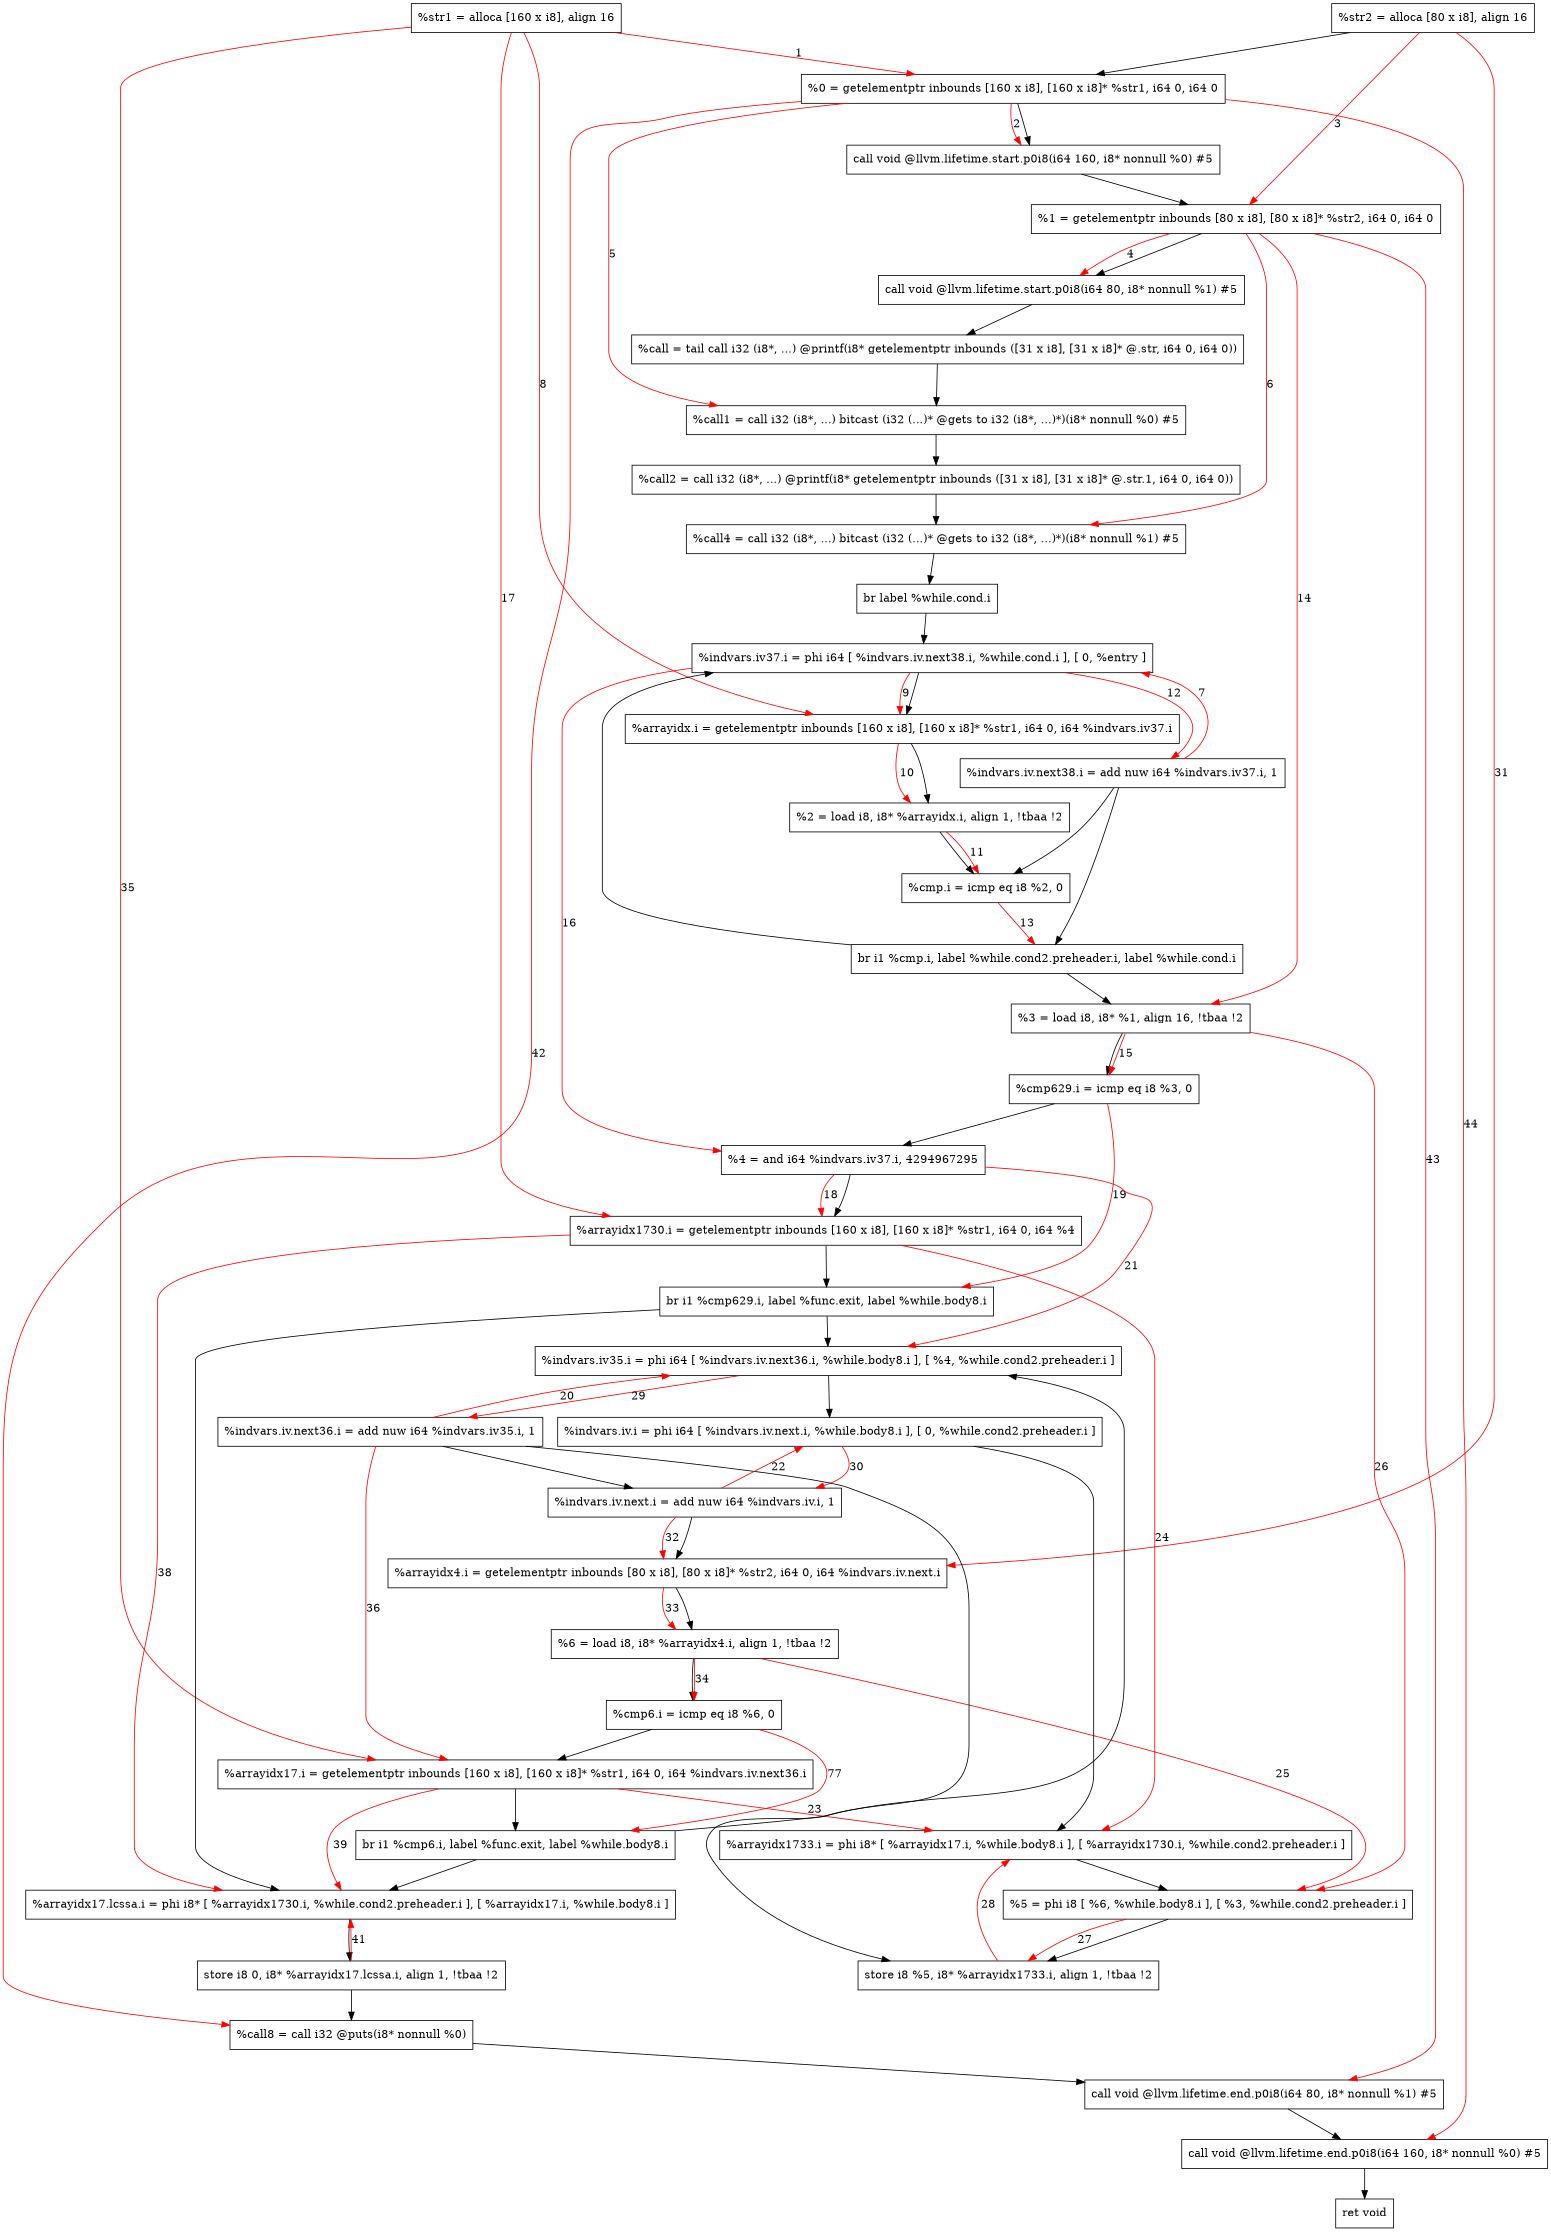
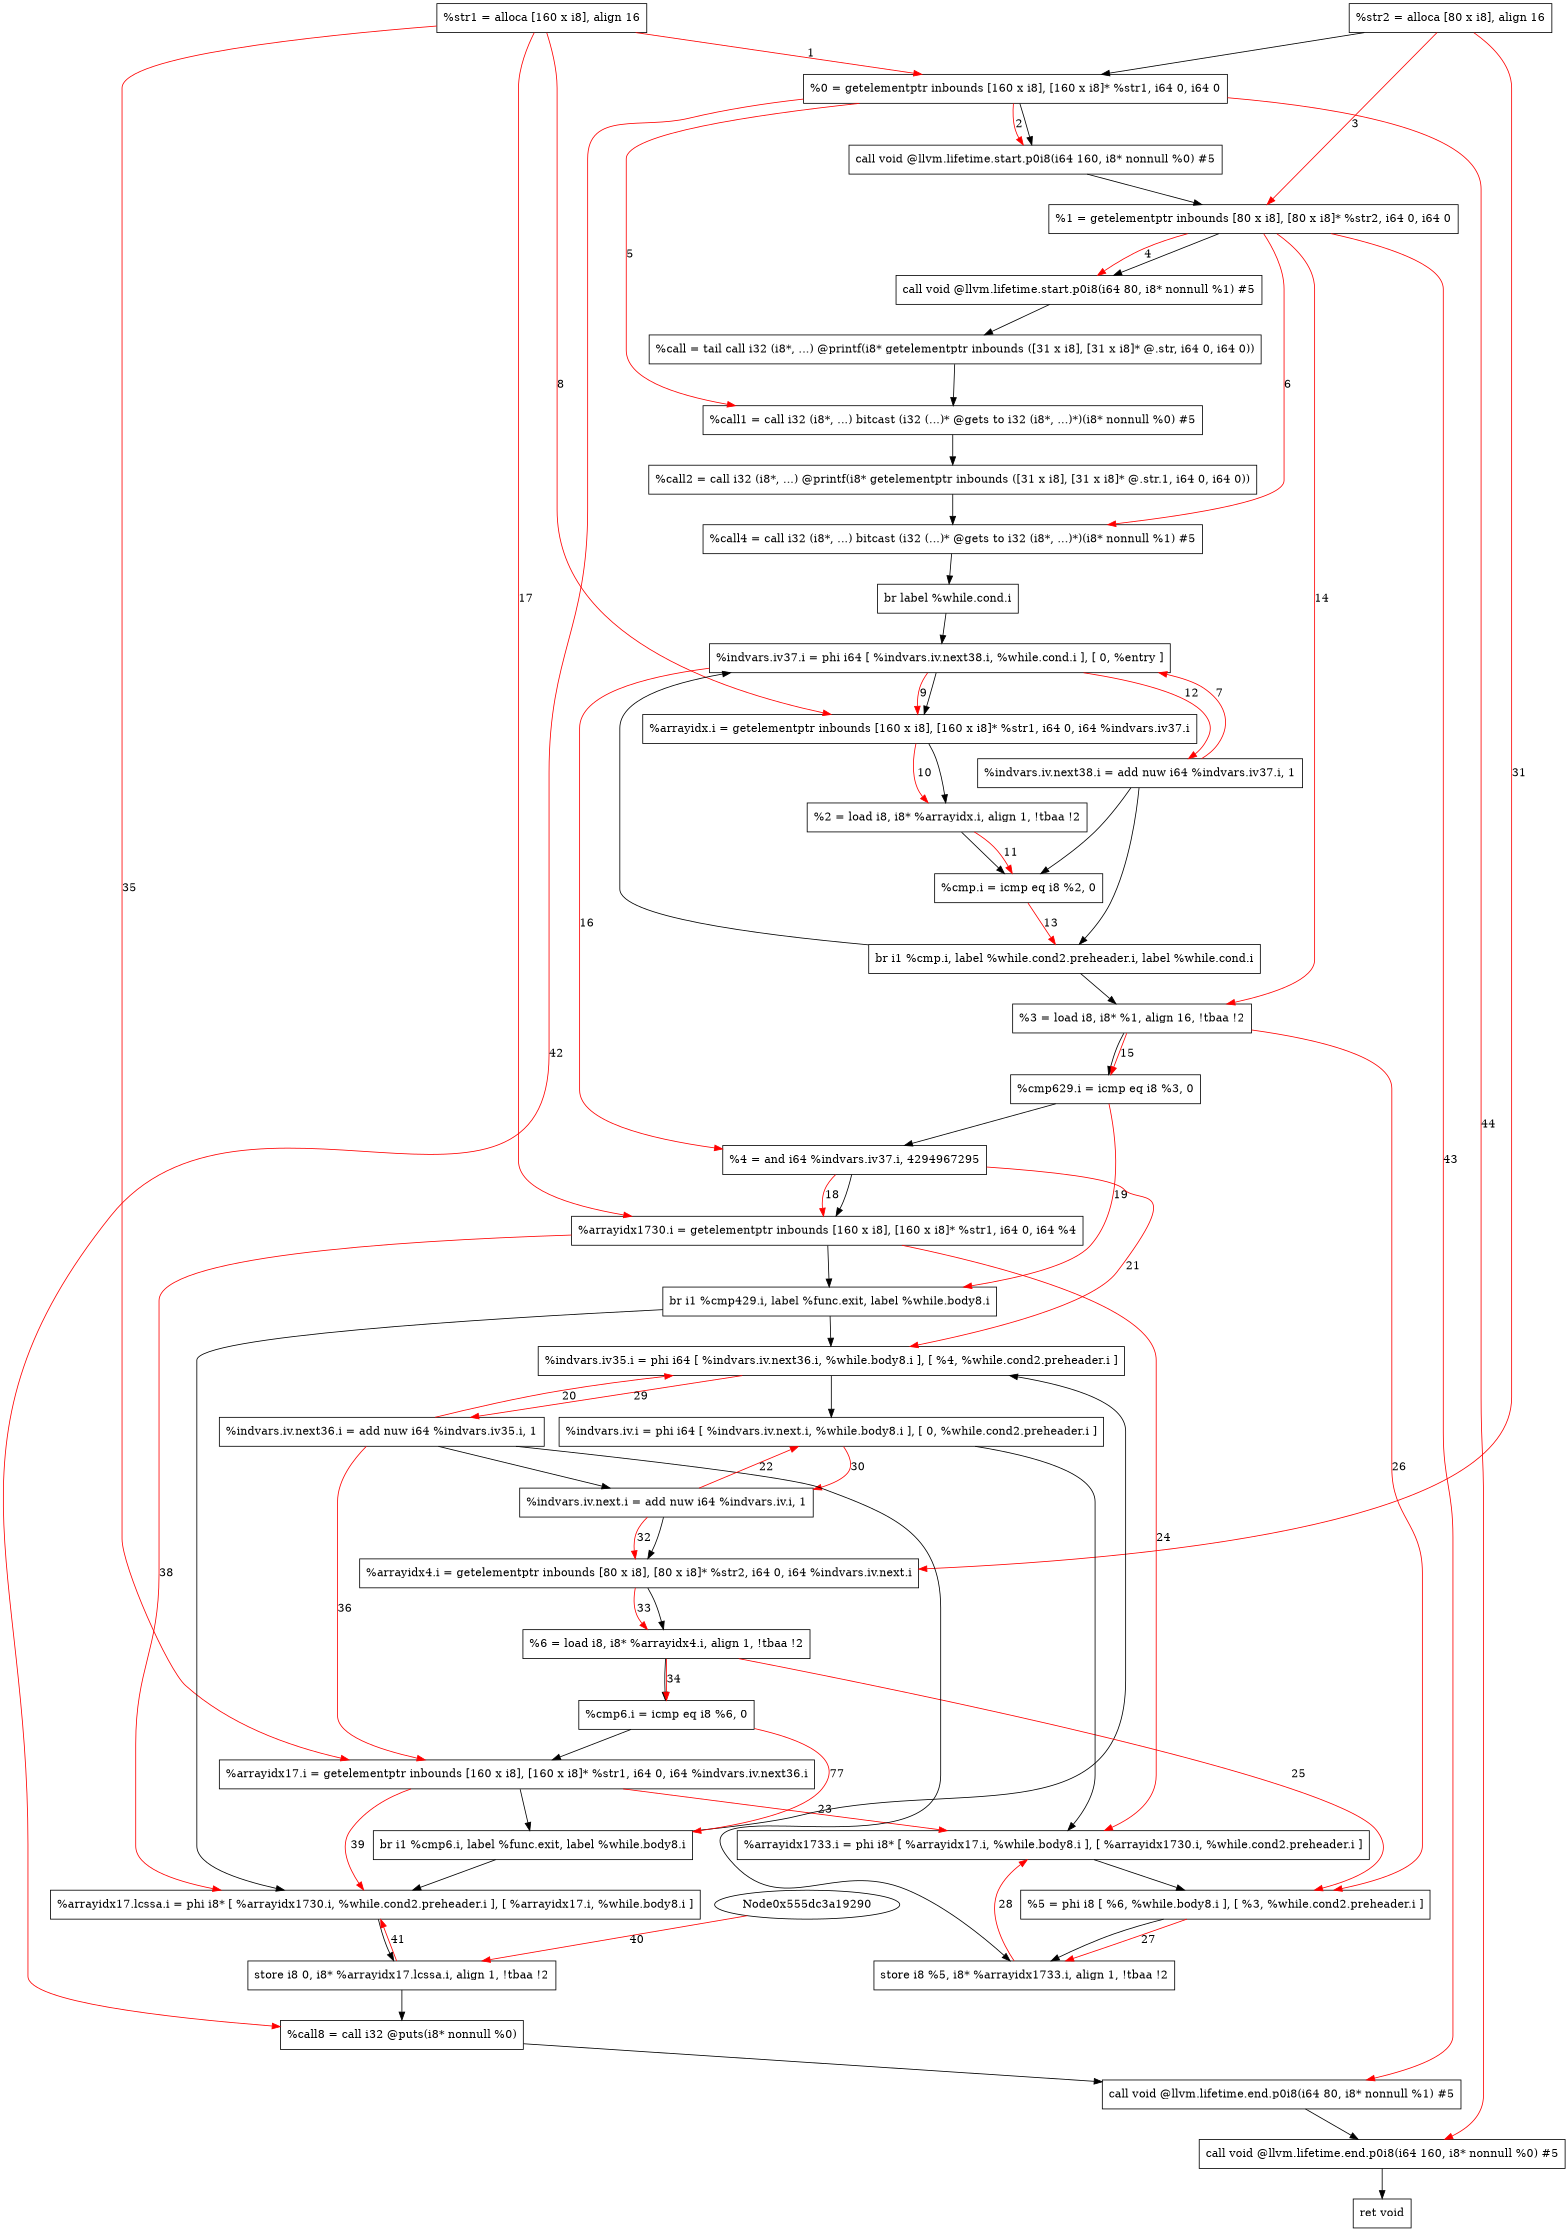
node "br i1 %cmp629.i, label %func.exit, label %while.body8.i": label "br i1 %cmp629.i, label %func.exit, label %while.body8.i" -> "br i1 %cmp429.i, label %func.exit, label %while.body8.i"
node "Node0x555dc3a19290": added
